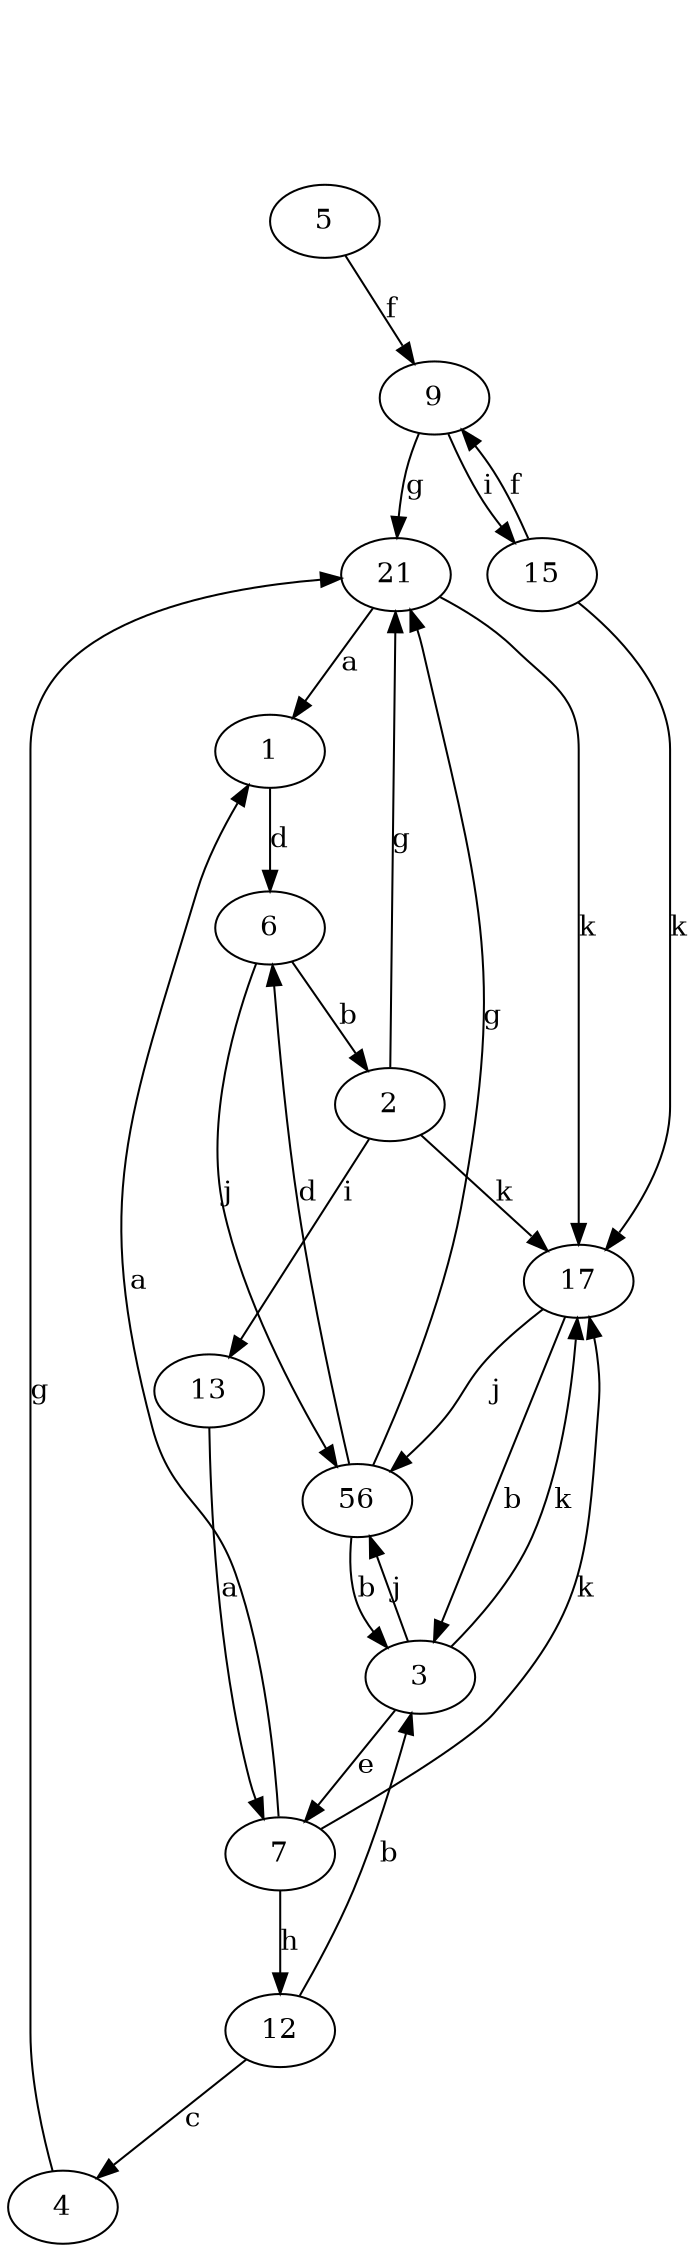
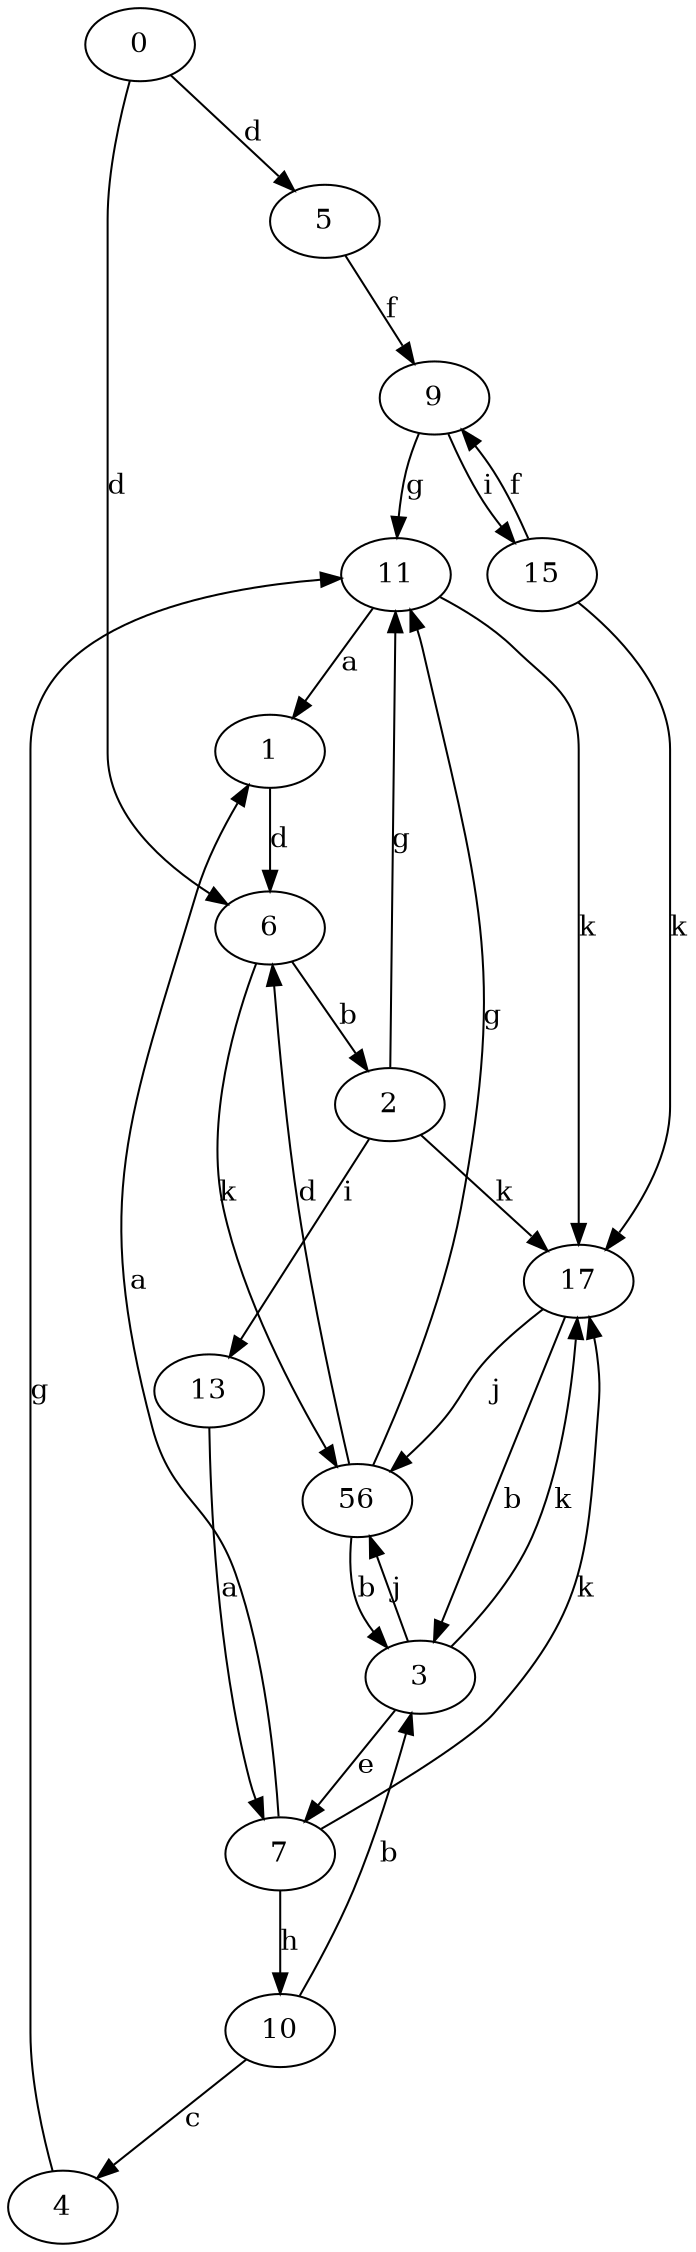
node "0": added
node "21": label "21" -> "11"
edge "6" -> "56": label "j" -> "k"
node "12": label "12" -> "10"
